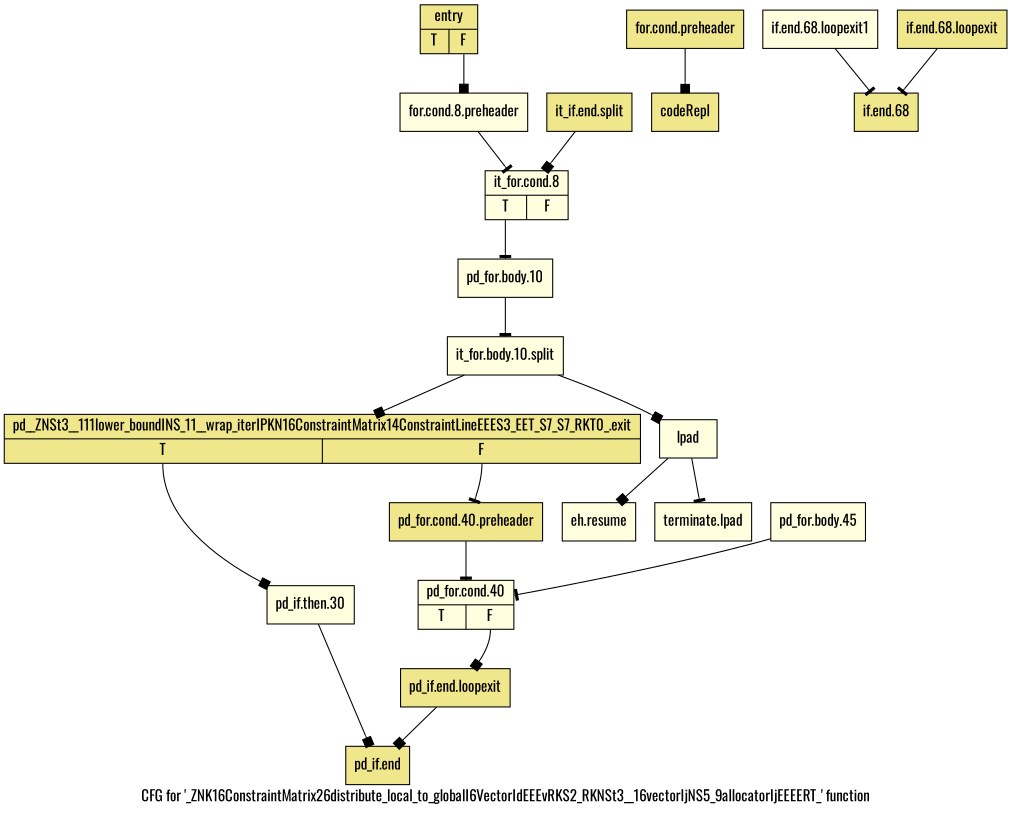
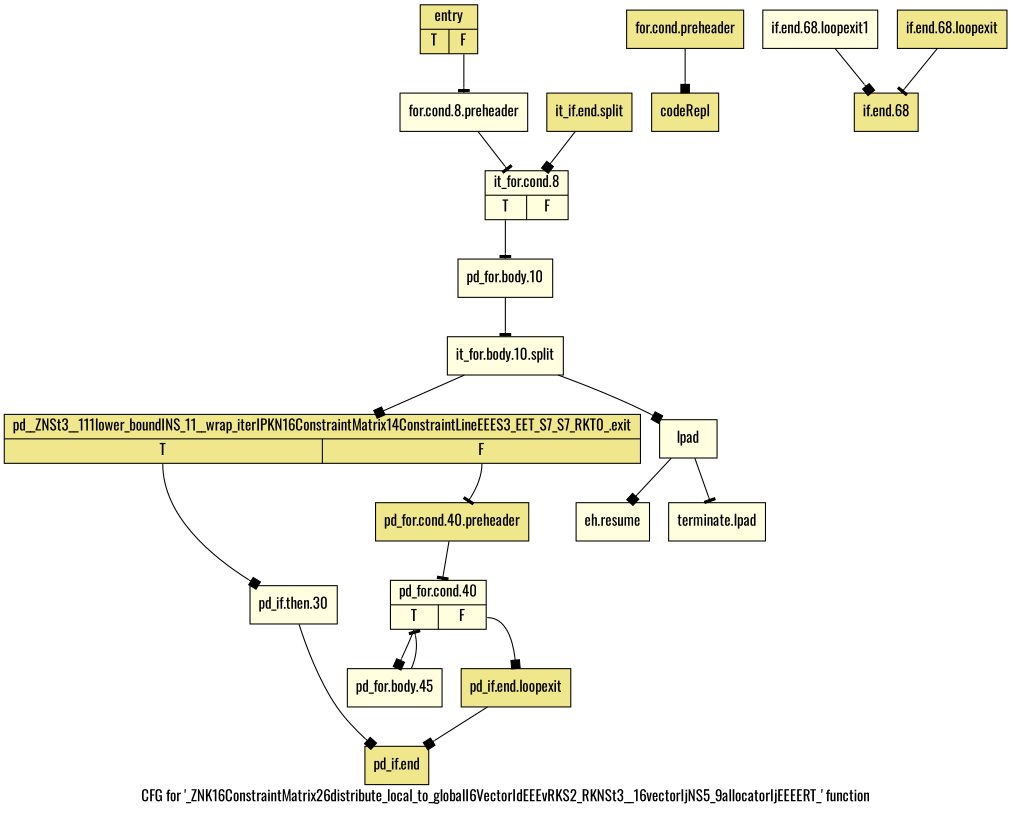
edge "entry" -> "for.cond.8.preheader": arrowhead box -> tee
edge "if.end.68.loopexit1" -> "if.end.68": arrowhead tee -> box
edge "pd_for.cond.40" -> "pd_for.body.45": added
